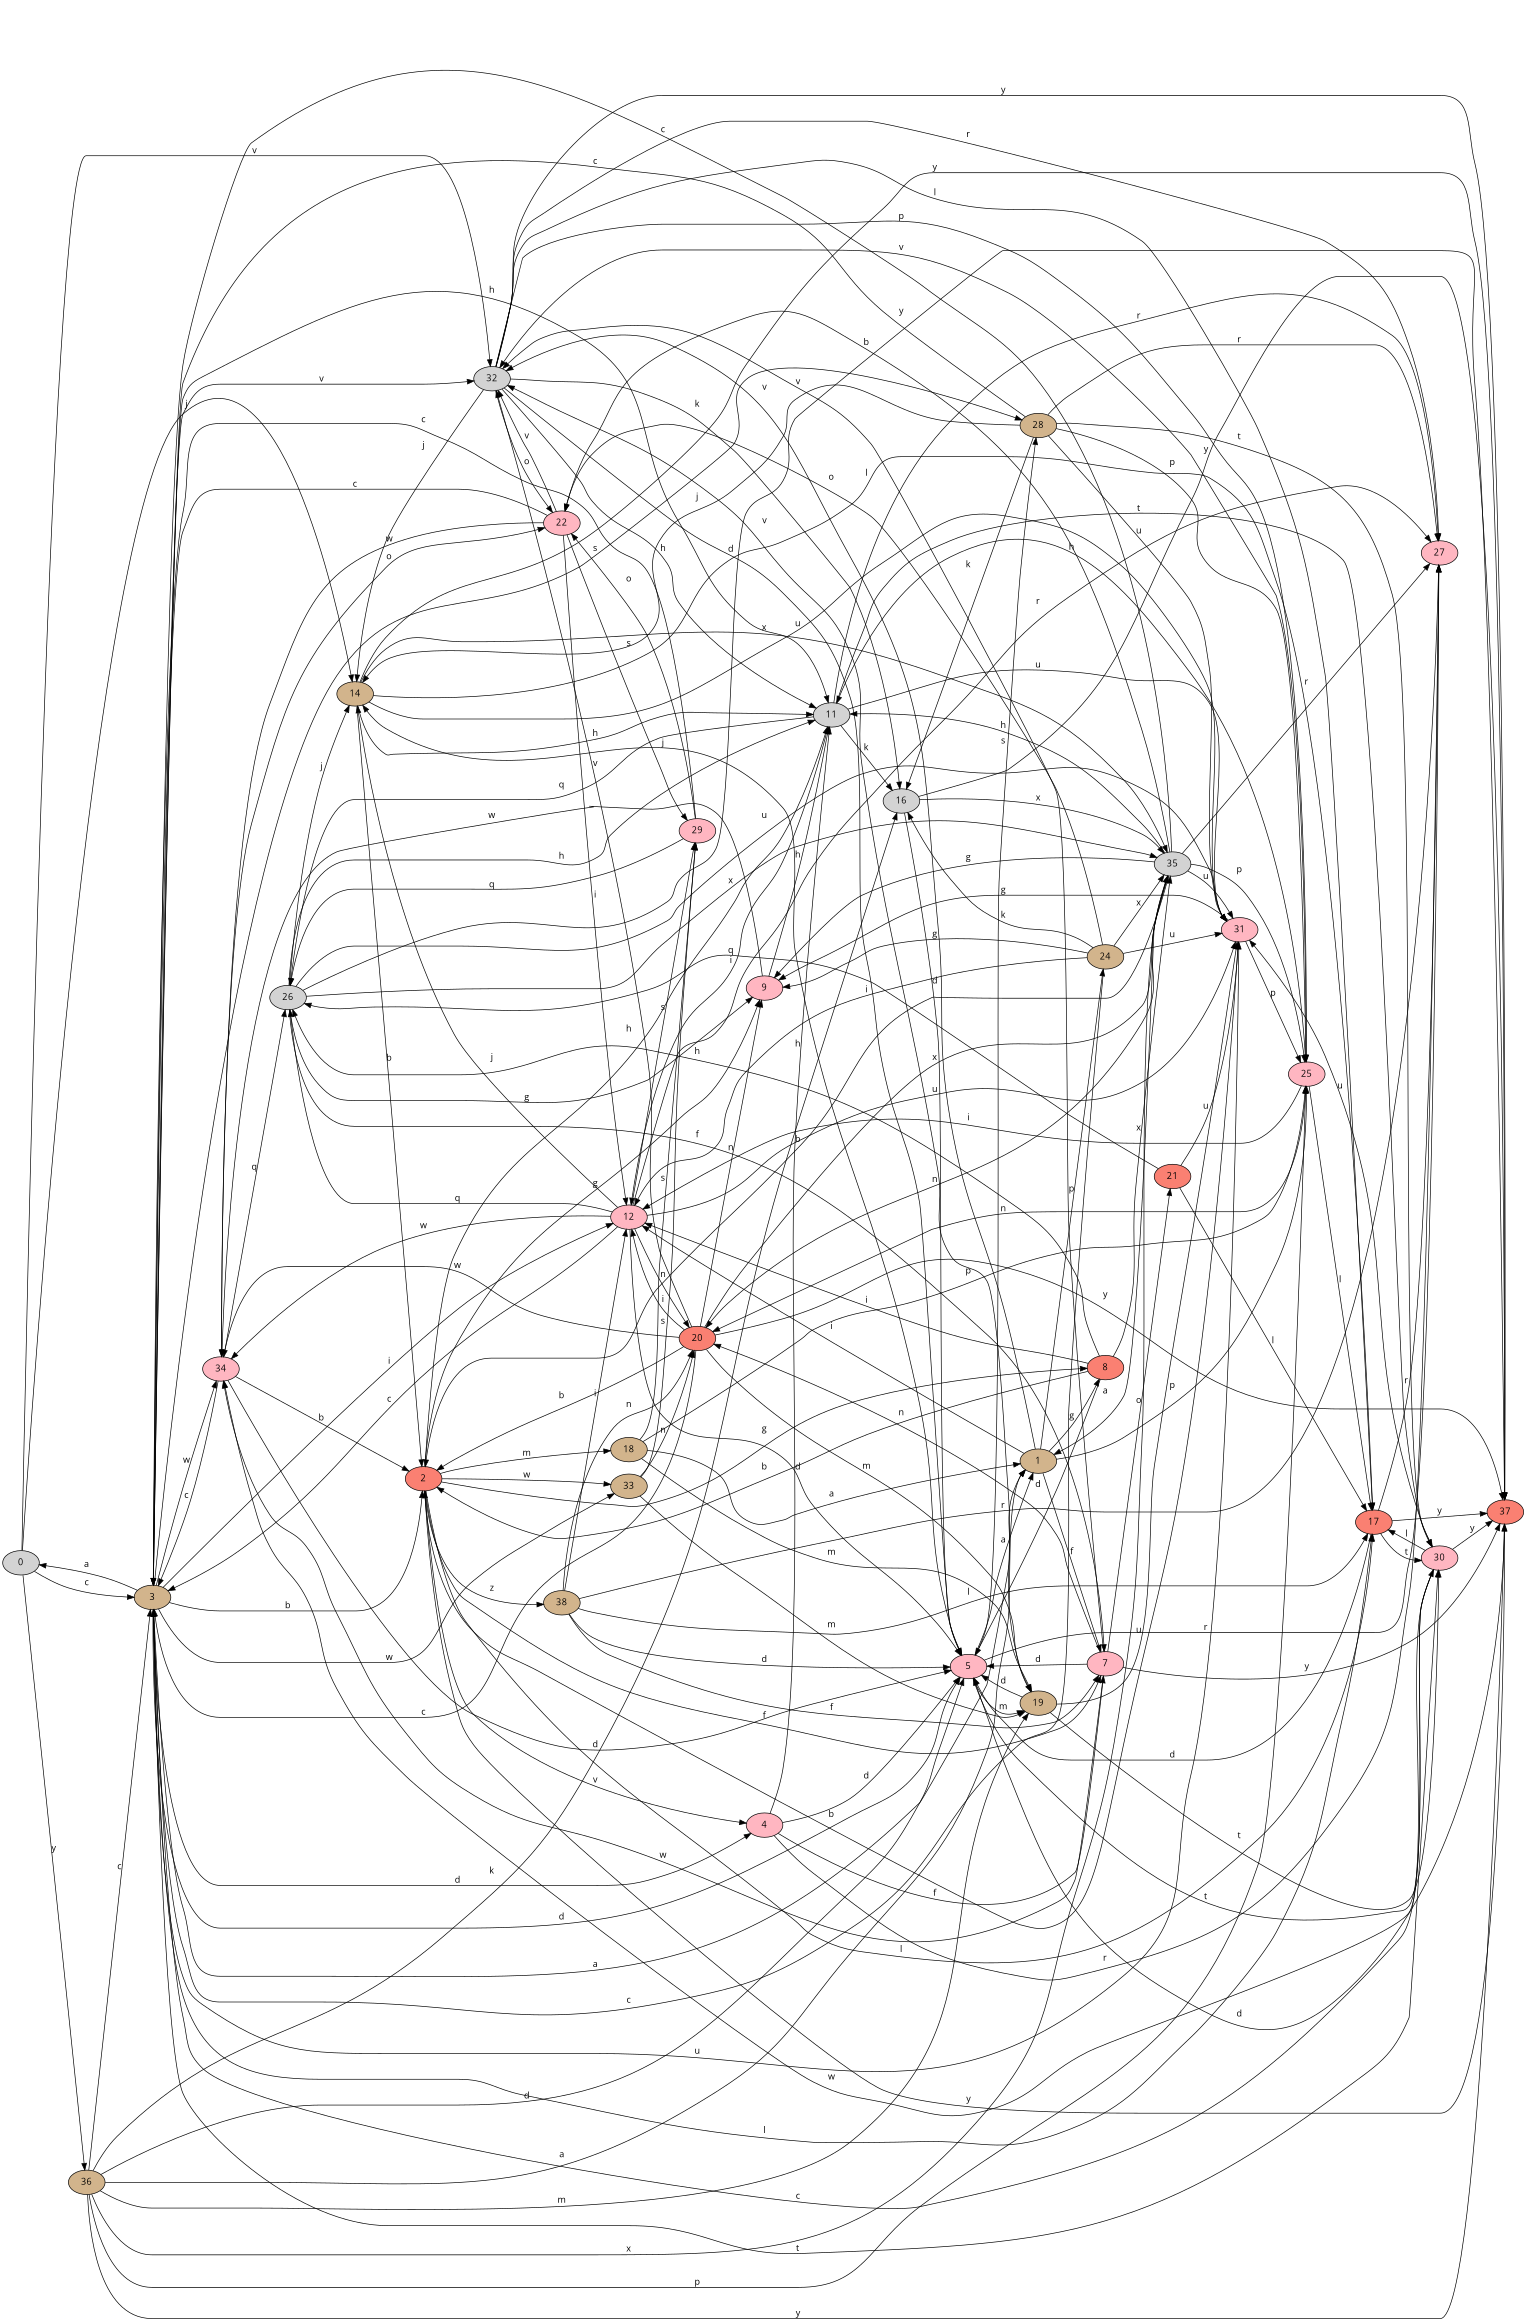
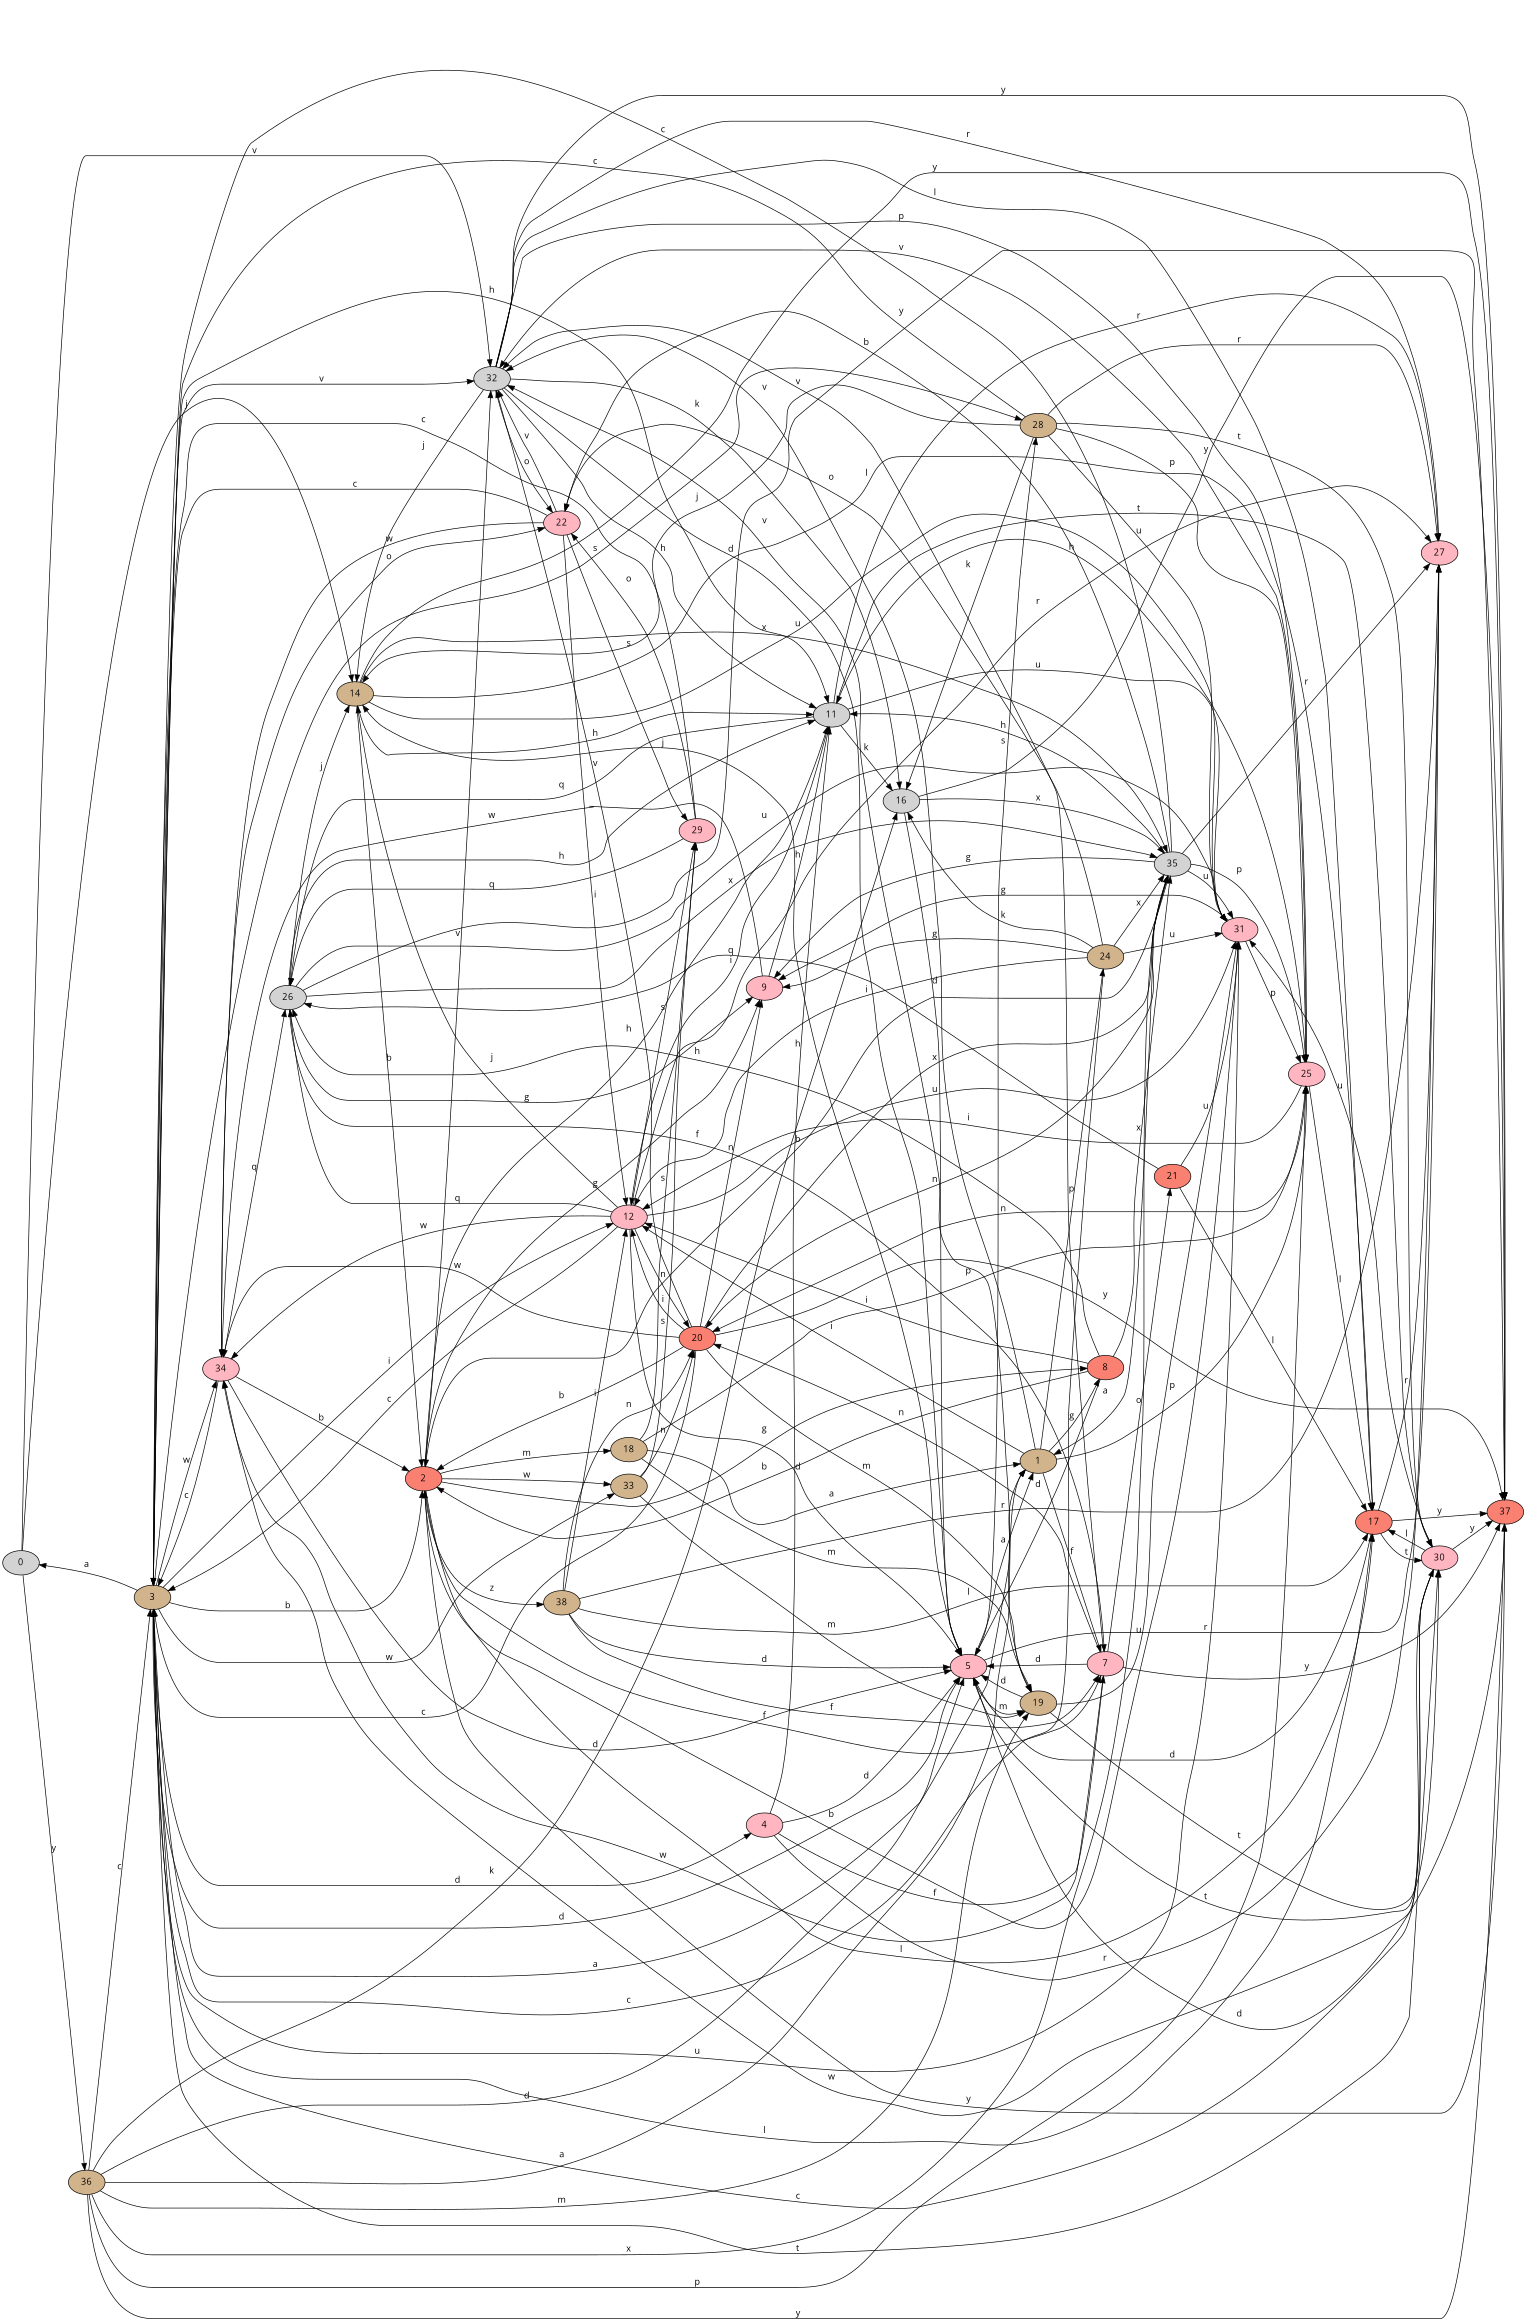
edge "0" -> "3": removed, label "c"
edge "2" -> "4": now "2" -> "32"
